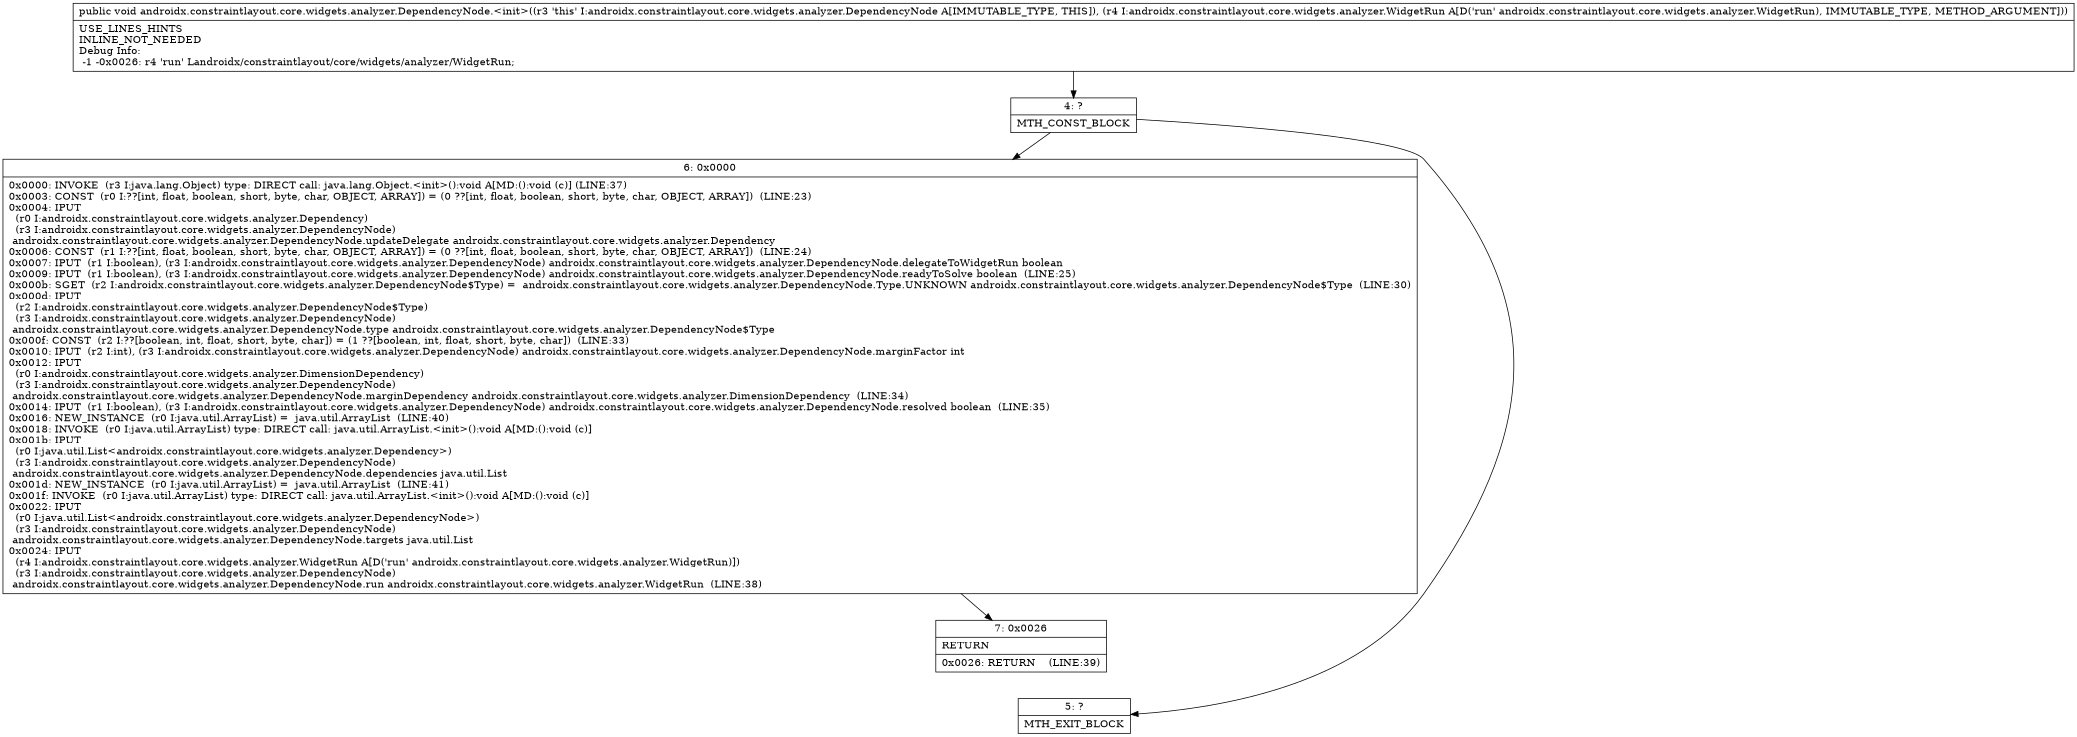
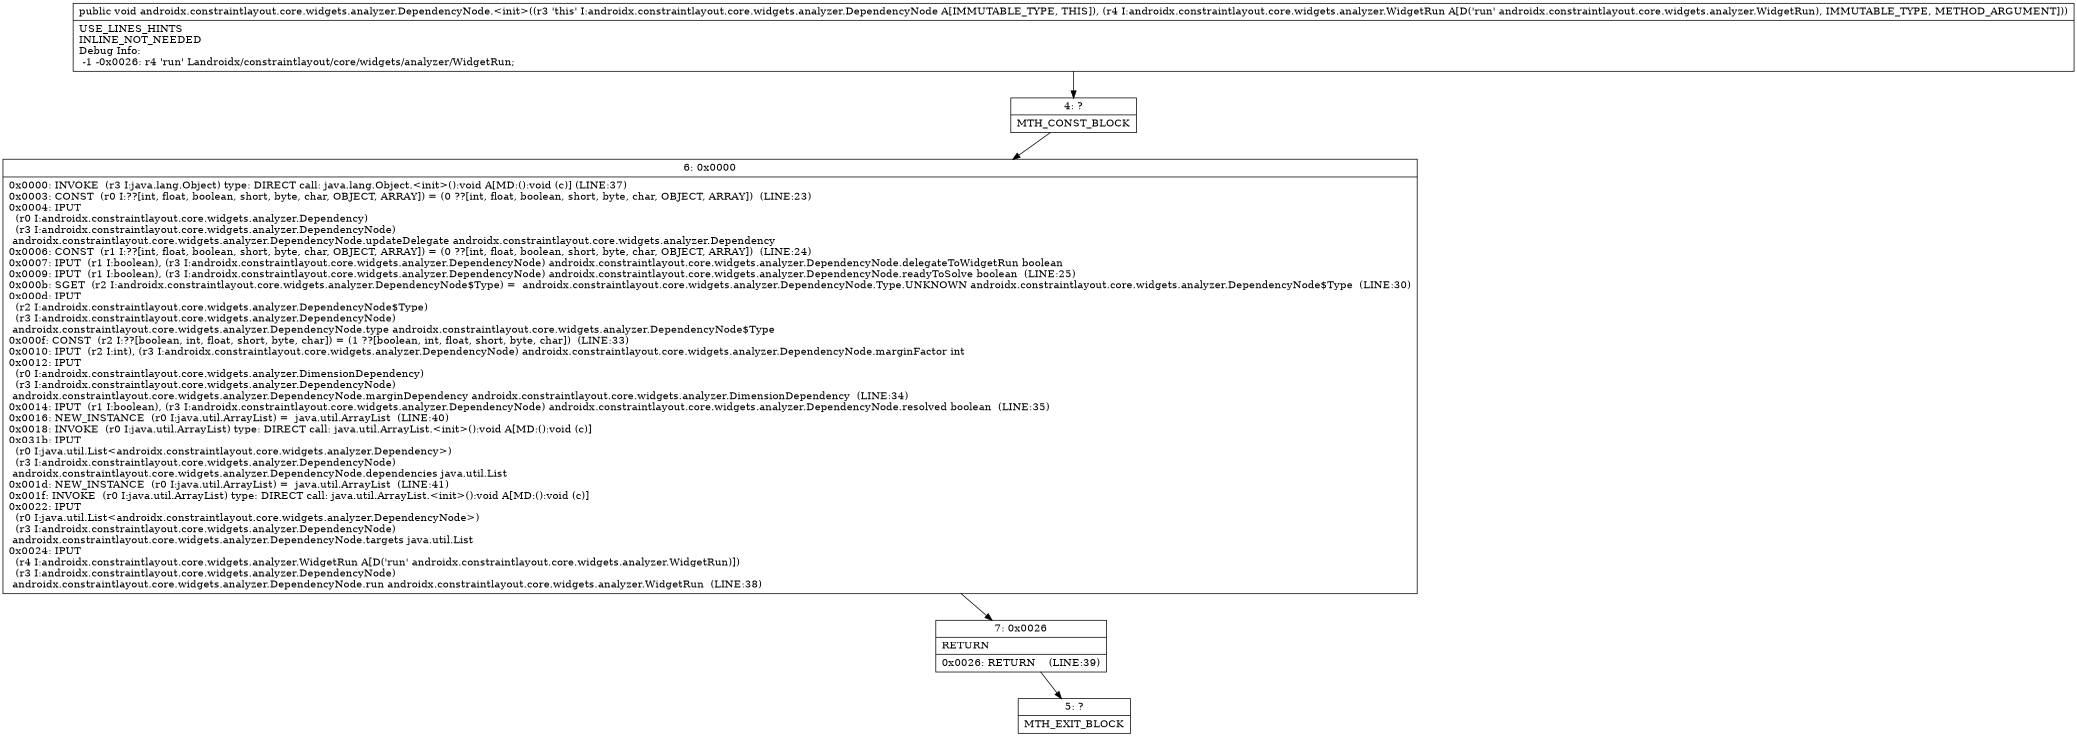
edge "4: ?" -> "5: ?": now "7: 0x0026" -> "5: ?"
node "6: 0x0000": text "0x001b: IPUT" -> "0x031b: IPUT"
